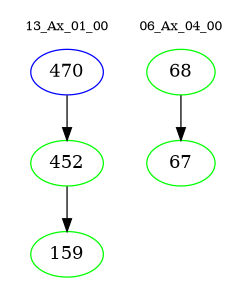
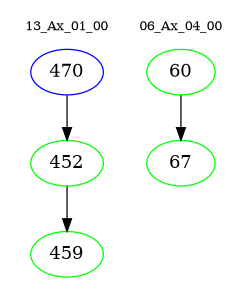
node "68": label "68" -> "60"
node "159": label "159" -> "459"
